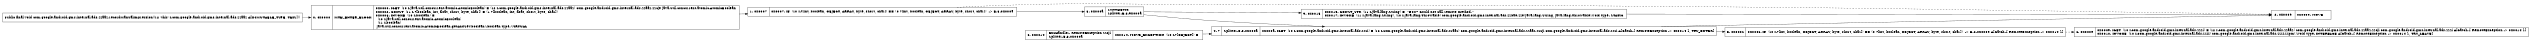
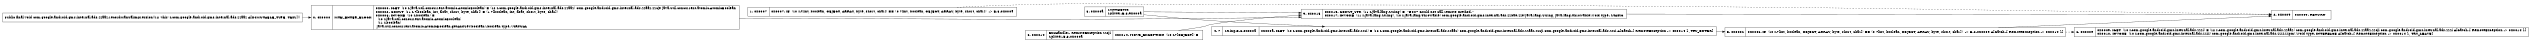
edge "1: 0x0007" -> "3: 0x000a": removed
edge "0: 0x0000" -> "1: 0x0007": now "0: 0x0000" -> "9: 0x0015"
node "2: 0x0009": text "0x0009: MOVE" -> "0x0009: RETURN"
edge "4: ?" -> "2: 0x0009": now "5: 0x000c" -> "2: 0x0009"
node "4: ?": text "Splitter:B:3:0x000a" -> "String:B:3:0x000a"
edge "8: 0x0014" -> "4: ?": now "8: 0x0014" -> "9: 0x0015"
